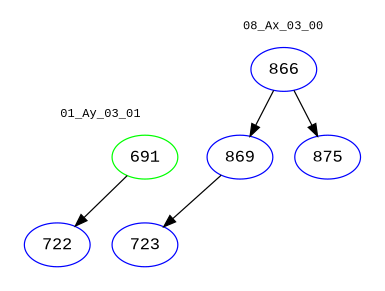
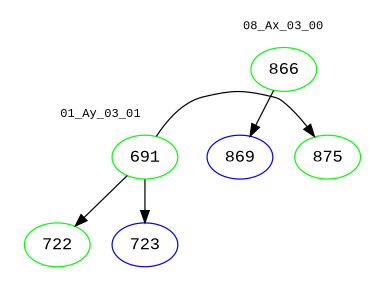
node "866": color blue -> green
edge "866" -> "875": now "691" -> "875"
node "875": color blue -> green
edge "869" -> "723": now "691" -> "723"
node "722": color blue -> green
